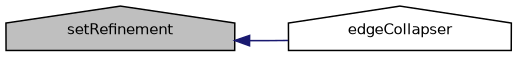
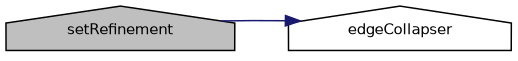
edge "edgeCollapser" -> "setRefinement": reversed
